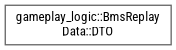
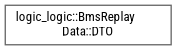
node "gameplay_logic::BmsReplay Data::DTO": label "gameplay_logic::BmsReplay Data::DTO" -> "logic_logic::BmsReplay Data::DTO"
